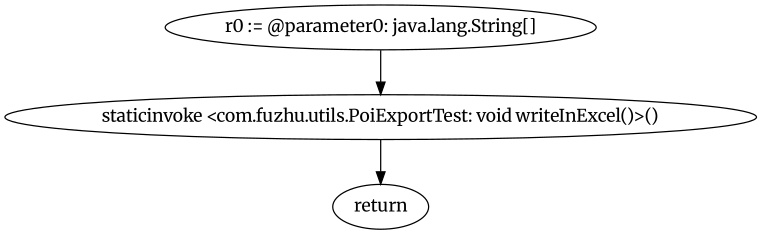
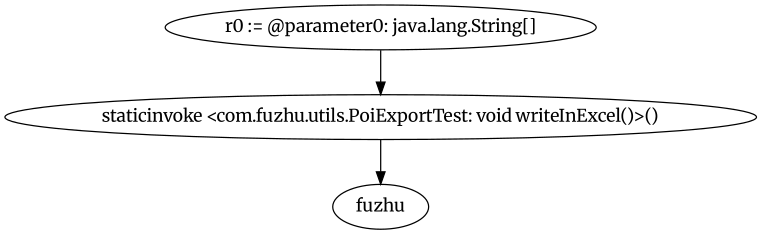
node "return": label "return" -> "fuzhu"
